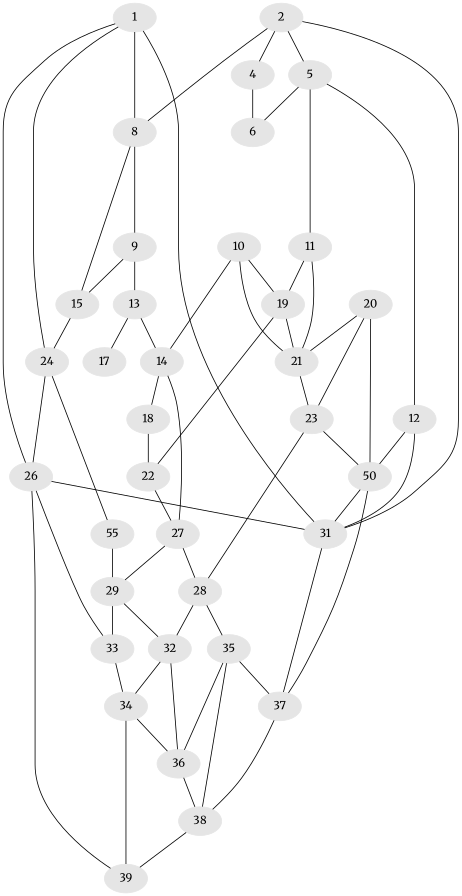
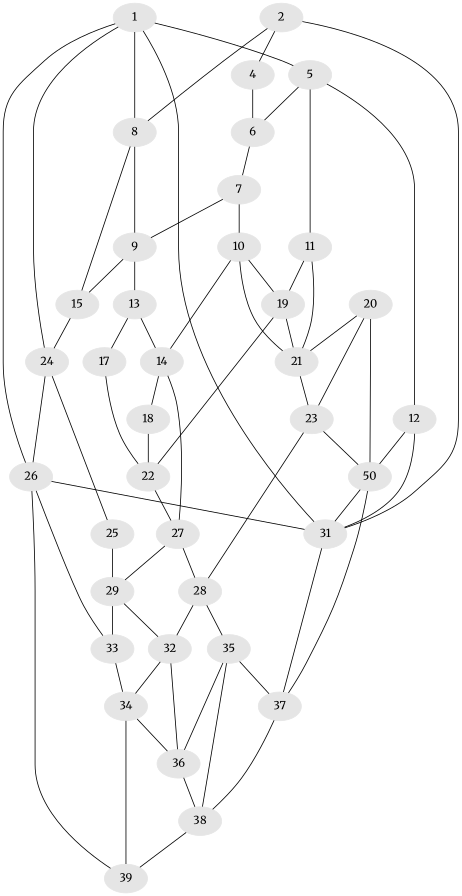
edge "2" -- "5": now "1" -- "5"
node "7": added
edge "17" -- "22": added
node "55": label "55" -> "25"
